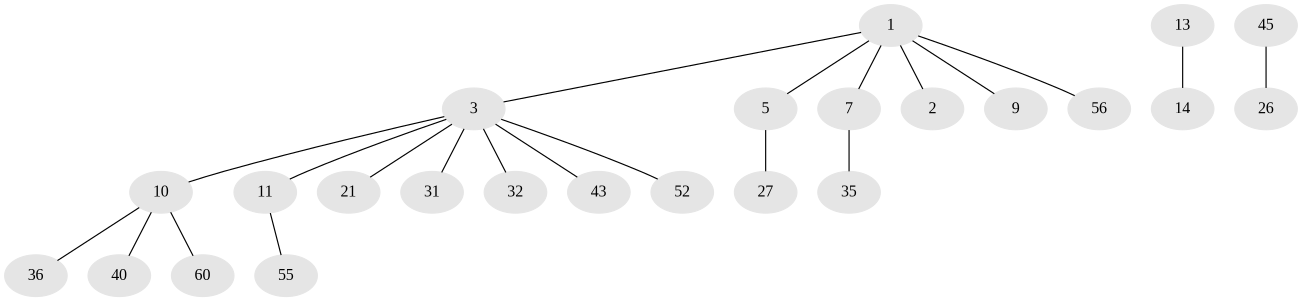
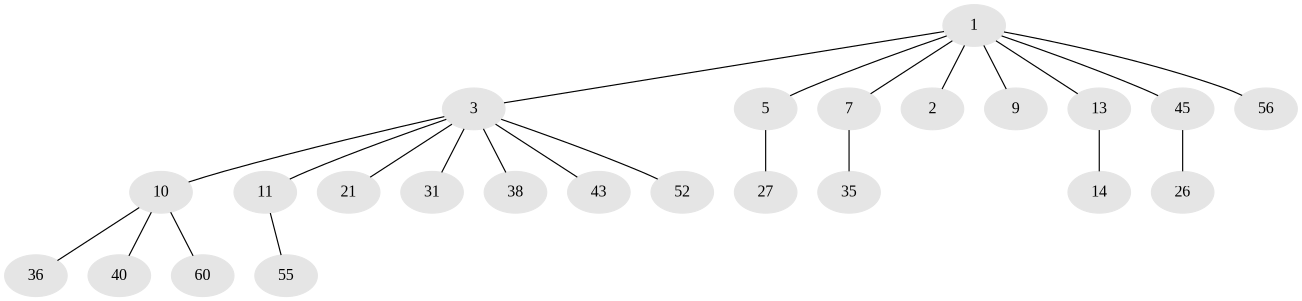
edge "1" -- "45": added
edge "1" -- "13": added
node "32": label "32" -> "38"
